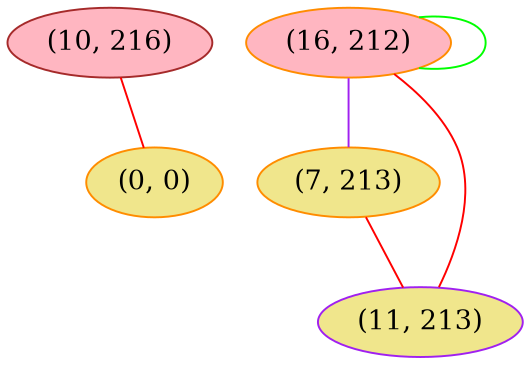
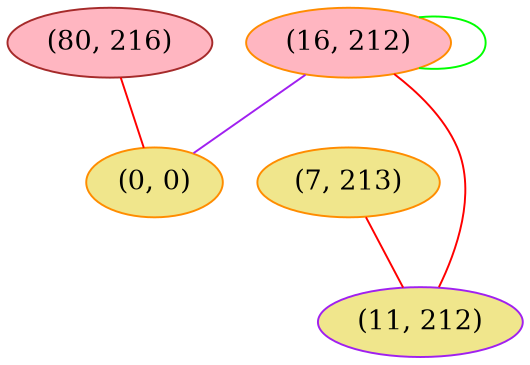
node "(10, 216)": label "(10, 216)" -> "(80, 216)"
edge "(16, 212)" -- "(7, 213)": now "(16, 212)" -- "(0, 0)"
node "(11, 213)": label "(11, 213)" -> "(11, 212)"
